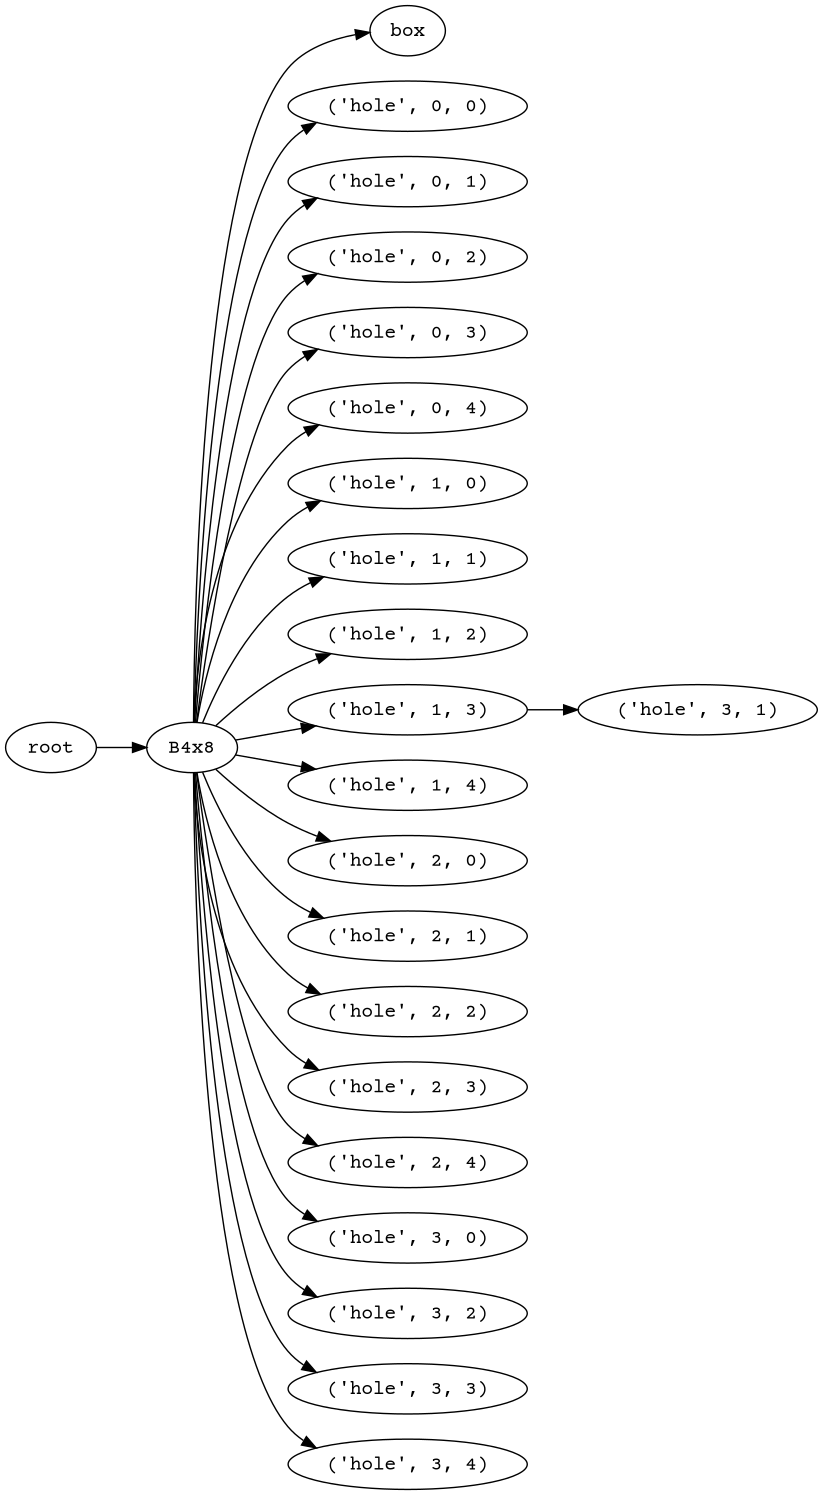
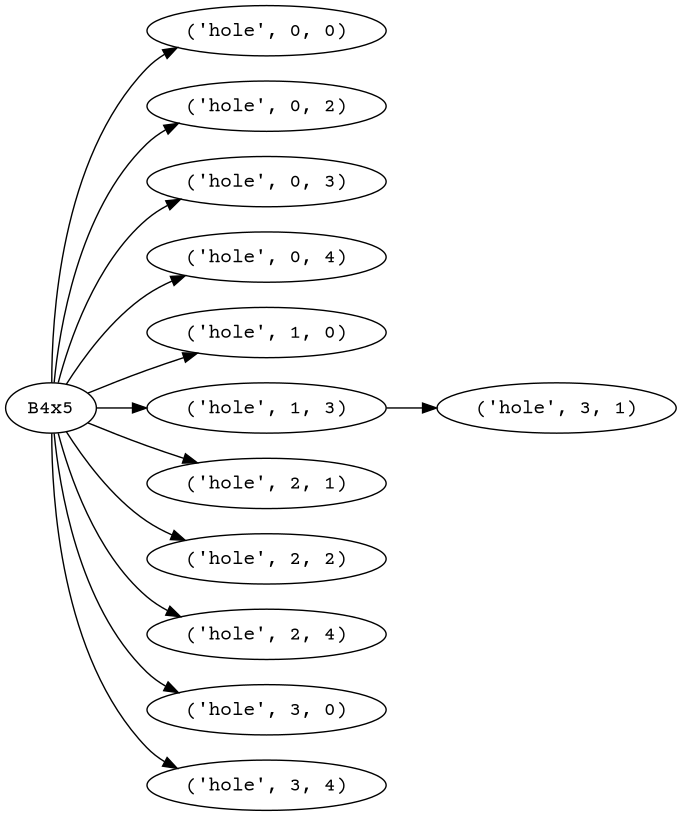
node "box": removed
node "('hole', 0, 1)": removed
node "('hole', 1, 1)": removed
node "('hole', 1, 2)": removed
node "root": removed
node "B4x8": label "B4x8" -> "B4x5"
node "('hole', 1, 4)": removed
node "('hole', 2, 0)": removed
node "('hole', 2, 3)": removed
node "('hole', 3, 2)": removed
node "('hole', 3, 3)": removed
